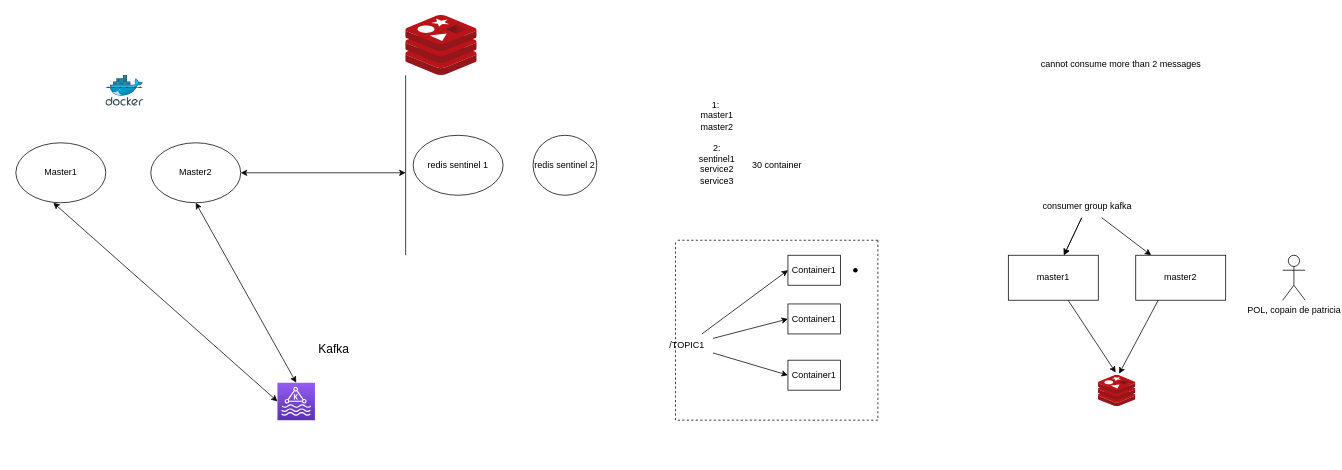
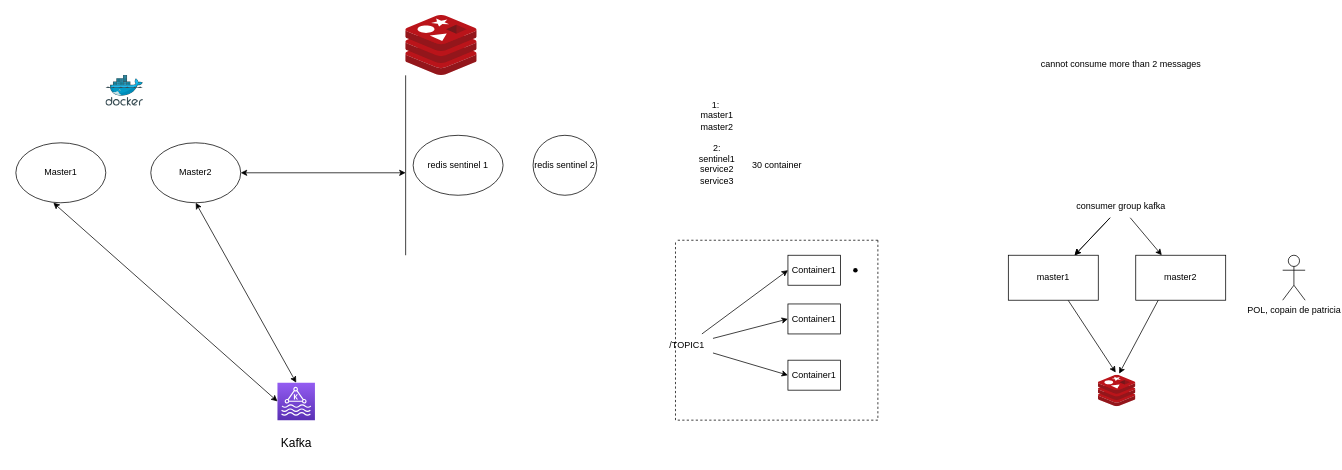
node "consumer group kafka": moved (1087, 207) -> (1121, 207)
node "Kafka": moved (333, 349) -> (296, 443)
